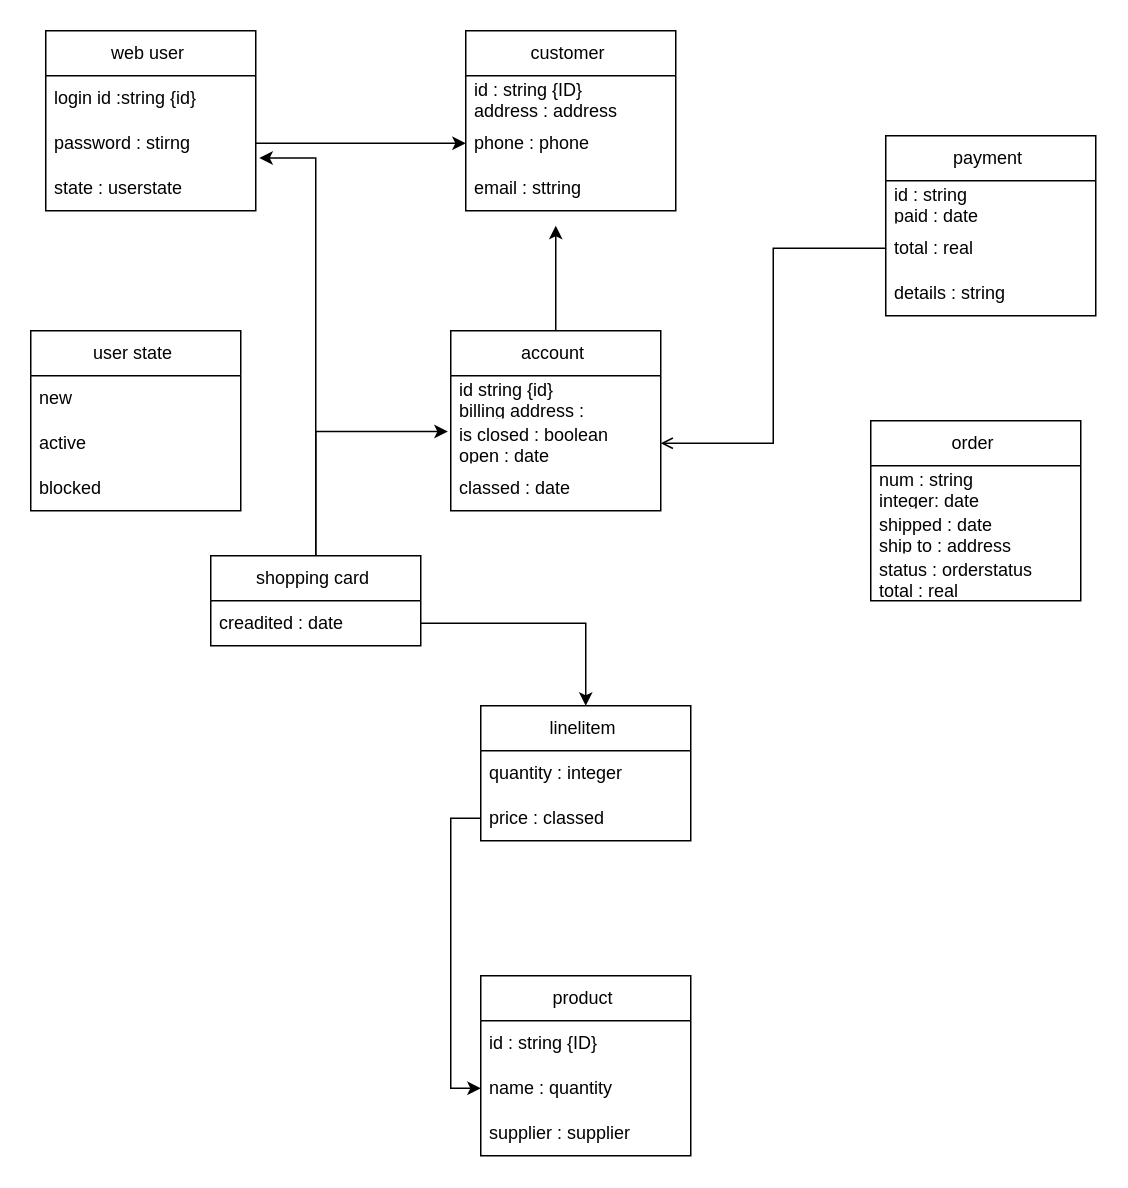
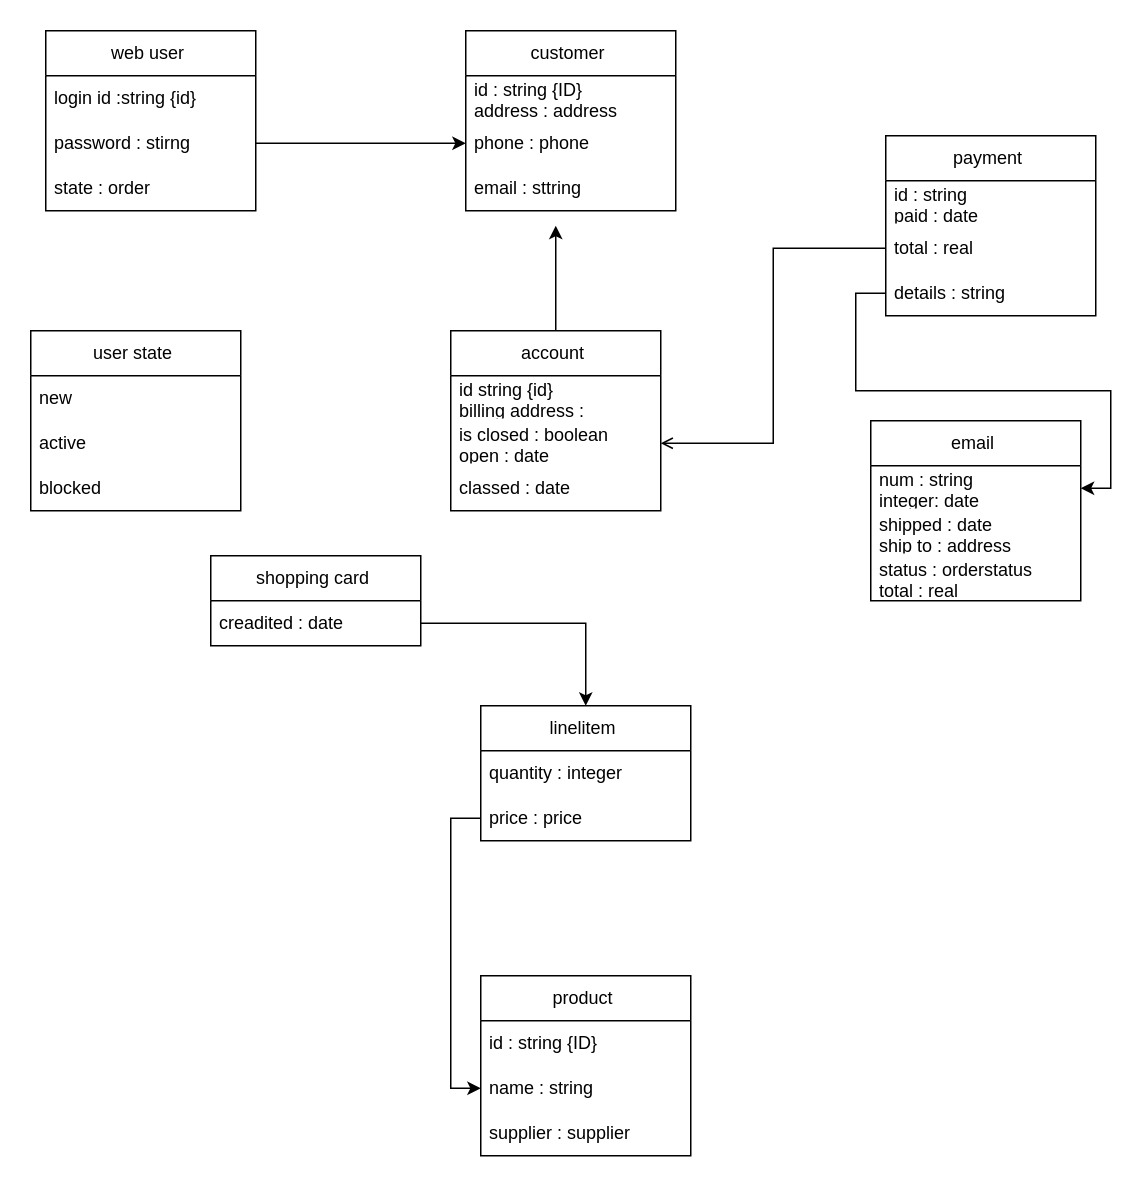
node "state : userstate": label "state : userstate" -> "state : order"
edge "shopping card" -> "password : stirng": removed
edge "details : string" -> "num : string integer: date": added
edge "shopping card" -> "is closed : boolean open : date": removed
node "order": label "order" -> "email"
node "price : classed": label "price : classed" -> "price : price"
node "name : quantity": label "name : quantity" -> "name : string"
